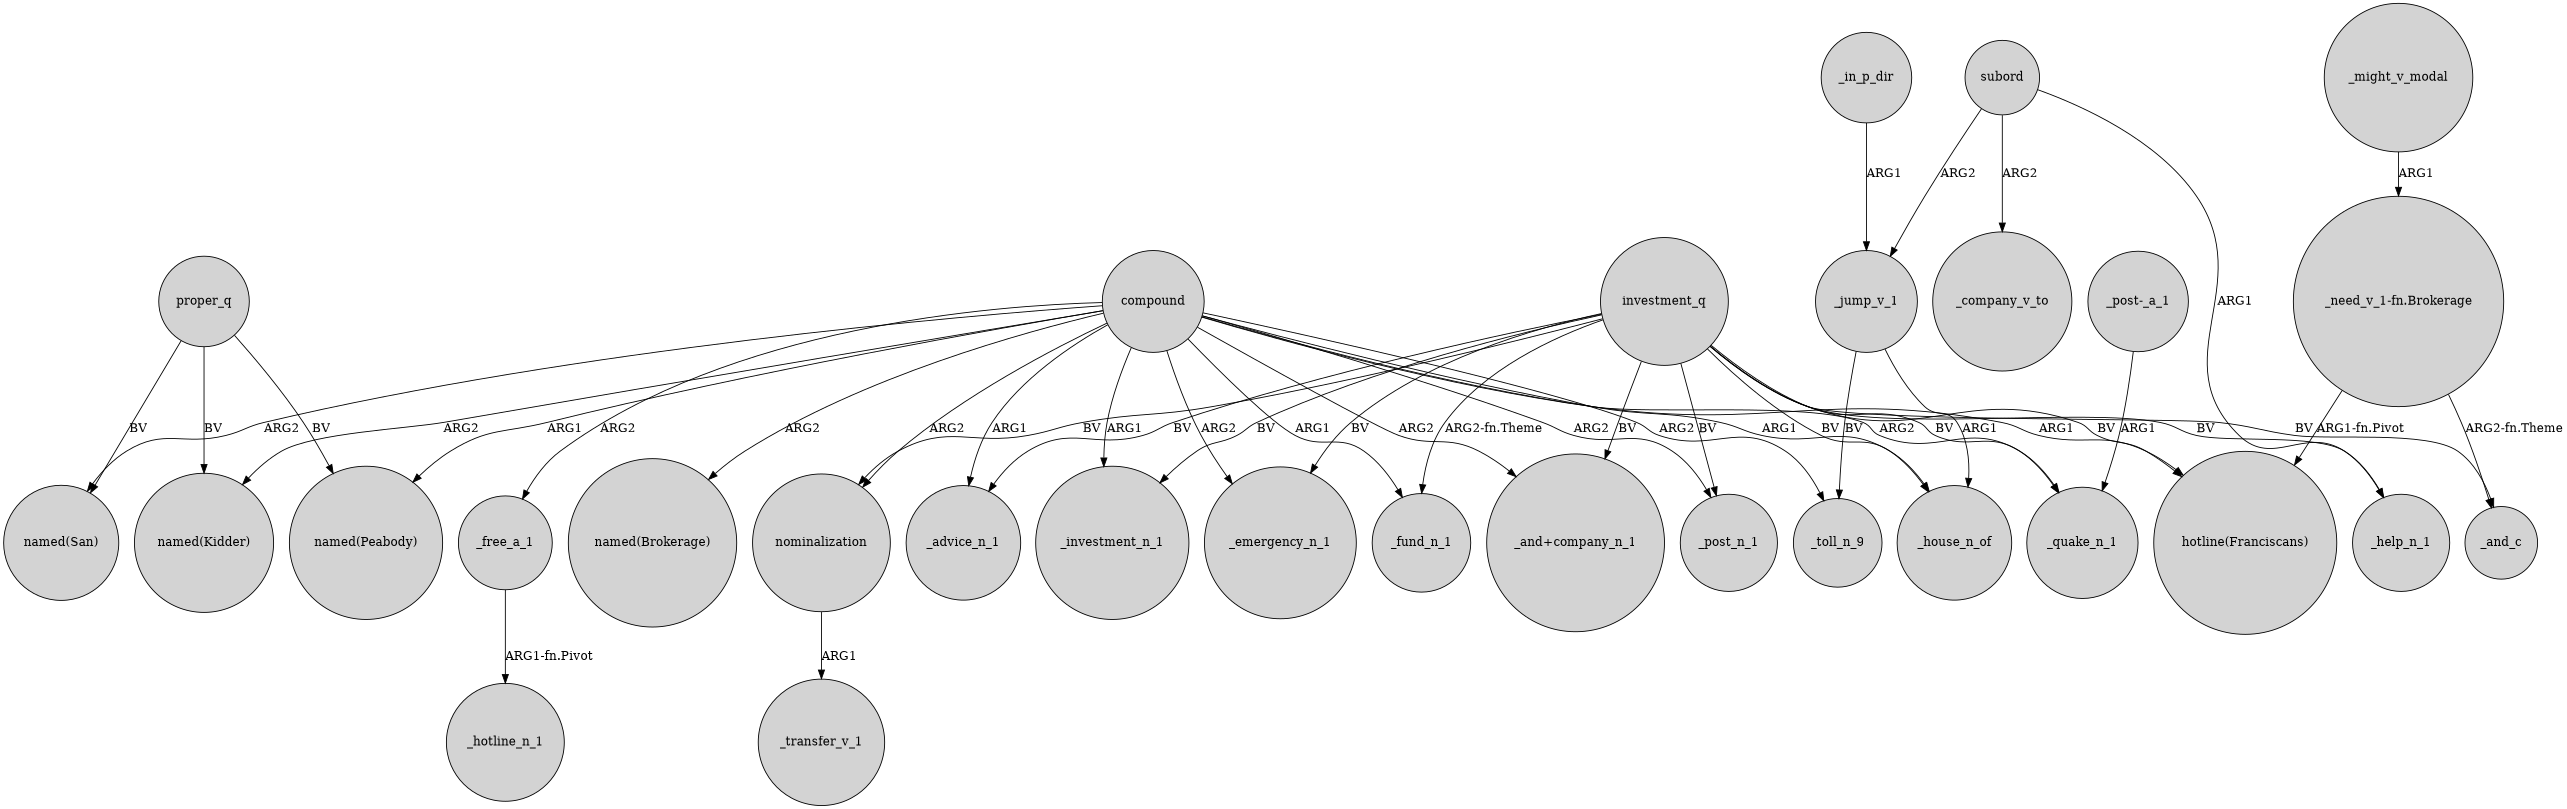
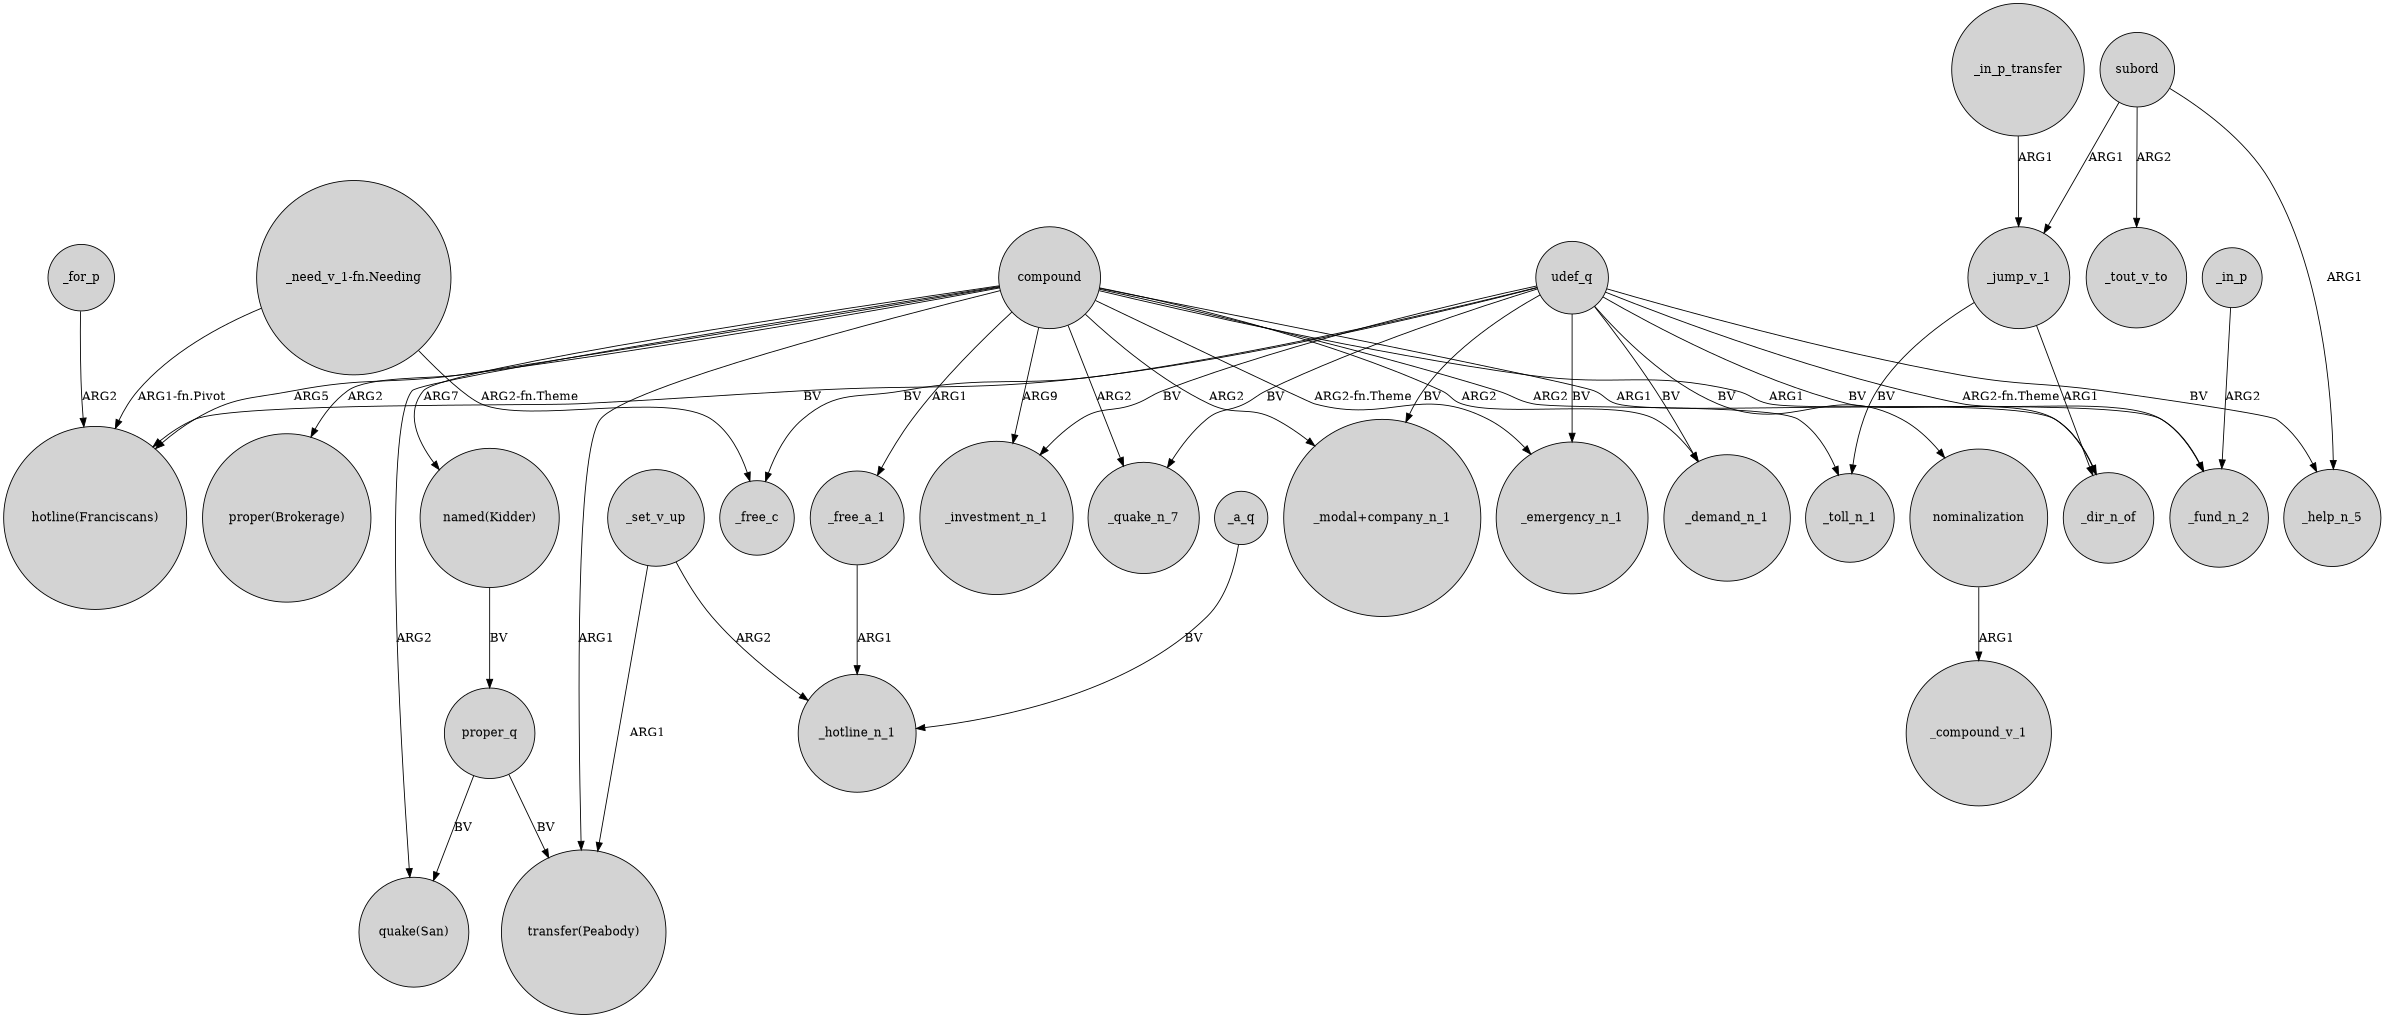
node "_in_p_dir": label "_in_p_dir" -> "_in_p_transfer"
node "_might_v_modal": removed
edge "subord" -> "_jump_v_1": label "ARG2" -> "ARG1"
node "_for_p": added
node "_in_p": added
node "investment_q": label "investment_q" -> "udef_q"
node "_company_v_to": label "_company_v_to" -> "_tout_v_to"
node "_post-_a_1": removed
node "_need_v_1-fn.Brokerage": label "_need_v_1-fn.Brokerage" -> "_need_v_1-fn.Needing"
edge "compound" -> "nominalization": removed, label "ARG2"
edge "proper_q" -> "named(Kidder)": reversed
edge "compound" -> "named(Kidder)": label "ARG2" -> "ARG7"
edge "compound" -> "_free_a_1": label "ARG2" -> "ARG1"
edge "compound" -> "_investment_n_1": label "ARG1" -> "ARG9"
edge "compound" -> "_emergency_n_1": label "ARG2" -> "ARG2-fn.Theme"
edge "compound" -> "hotline(Franciscans)": label "ARG1" -> "ARG5"
node "_set_v_up": added
node "_a_q": added
node "named(San)": label "named(San)" -> "quake(San)"
node "named(Peabody)": label "named(Peabody)" -> "transfer(Peabody)"
node "named(Brokerage)": label "named(Brokerage)" -> "proper(Brokerage)"
node "_advice_n_1": removed
node "_fund_n_1": label "_fund_n_1" -> "_fund_n_2"
node "_and+company_n_1": label "_and+company_n_1" -> "_modal+company_n_1"
node "_post_n_1": label "_post_n_1" -> "_demand_n_1"
node "_toll_n_9": label "_toll_n_9" -> "_toll_n_1"
node "_house_n_of": label "_house_n_of" -> "_dir_n_of"
node "_quake_n_1": label "_quake_n_1" -> "_quake_n_7"
node "_help_n_1": label "_help_n_1" -> "_help_n_5"
node "_and_c": label "_and_c" -> "_free_c"
edge "_free_a_1" -> "_hotline_n_1": label "ARG1-fn.Pivot" -> "ARG1"
node "_transfer_v_1": label "_transfer_v_1" -> "_compound_v_1"
